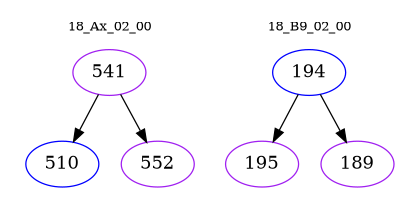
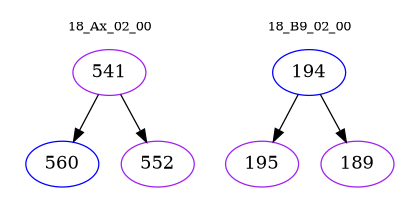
node "510": label "510" -> "560"
